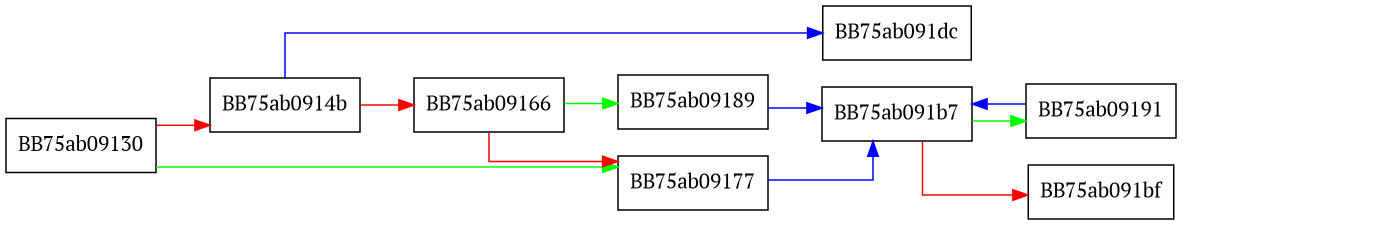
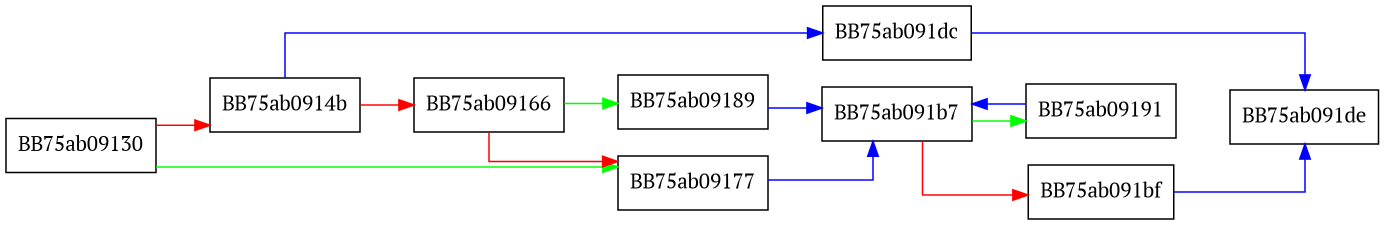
node "BB75ab091de": added
